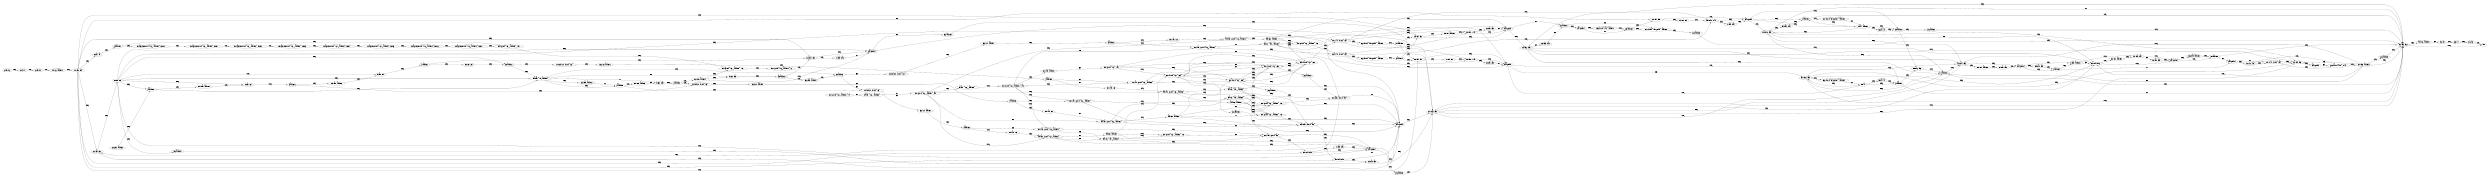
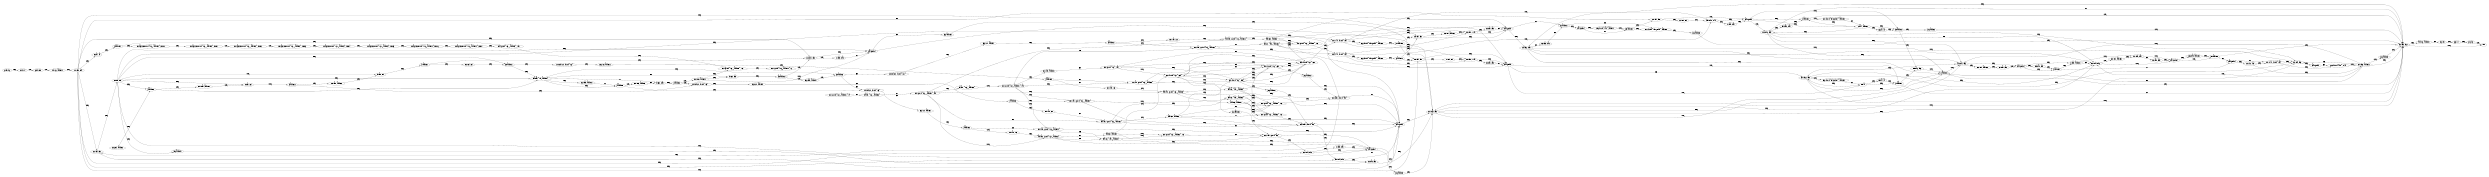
edge "mov rbx , rax" -> "mov dword [ rbx ] , r14d": now "mov rbx , rax" -> "mov ebp , address"
node "push rbx": label "push rbx" -> "push retn"
